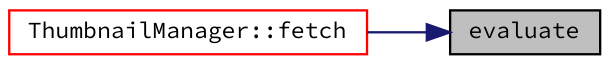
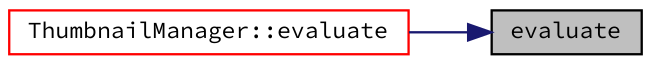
node "ThumbnailManager::fetch": label "ThumbnailManager::fetch" -> "ThumbnailManager::evaluate"
